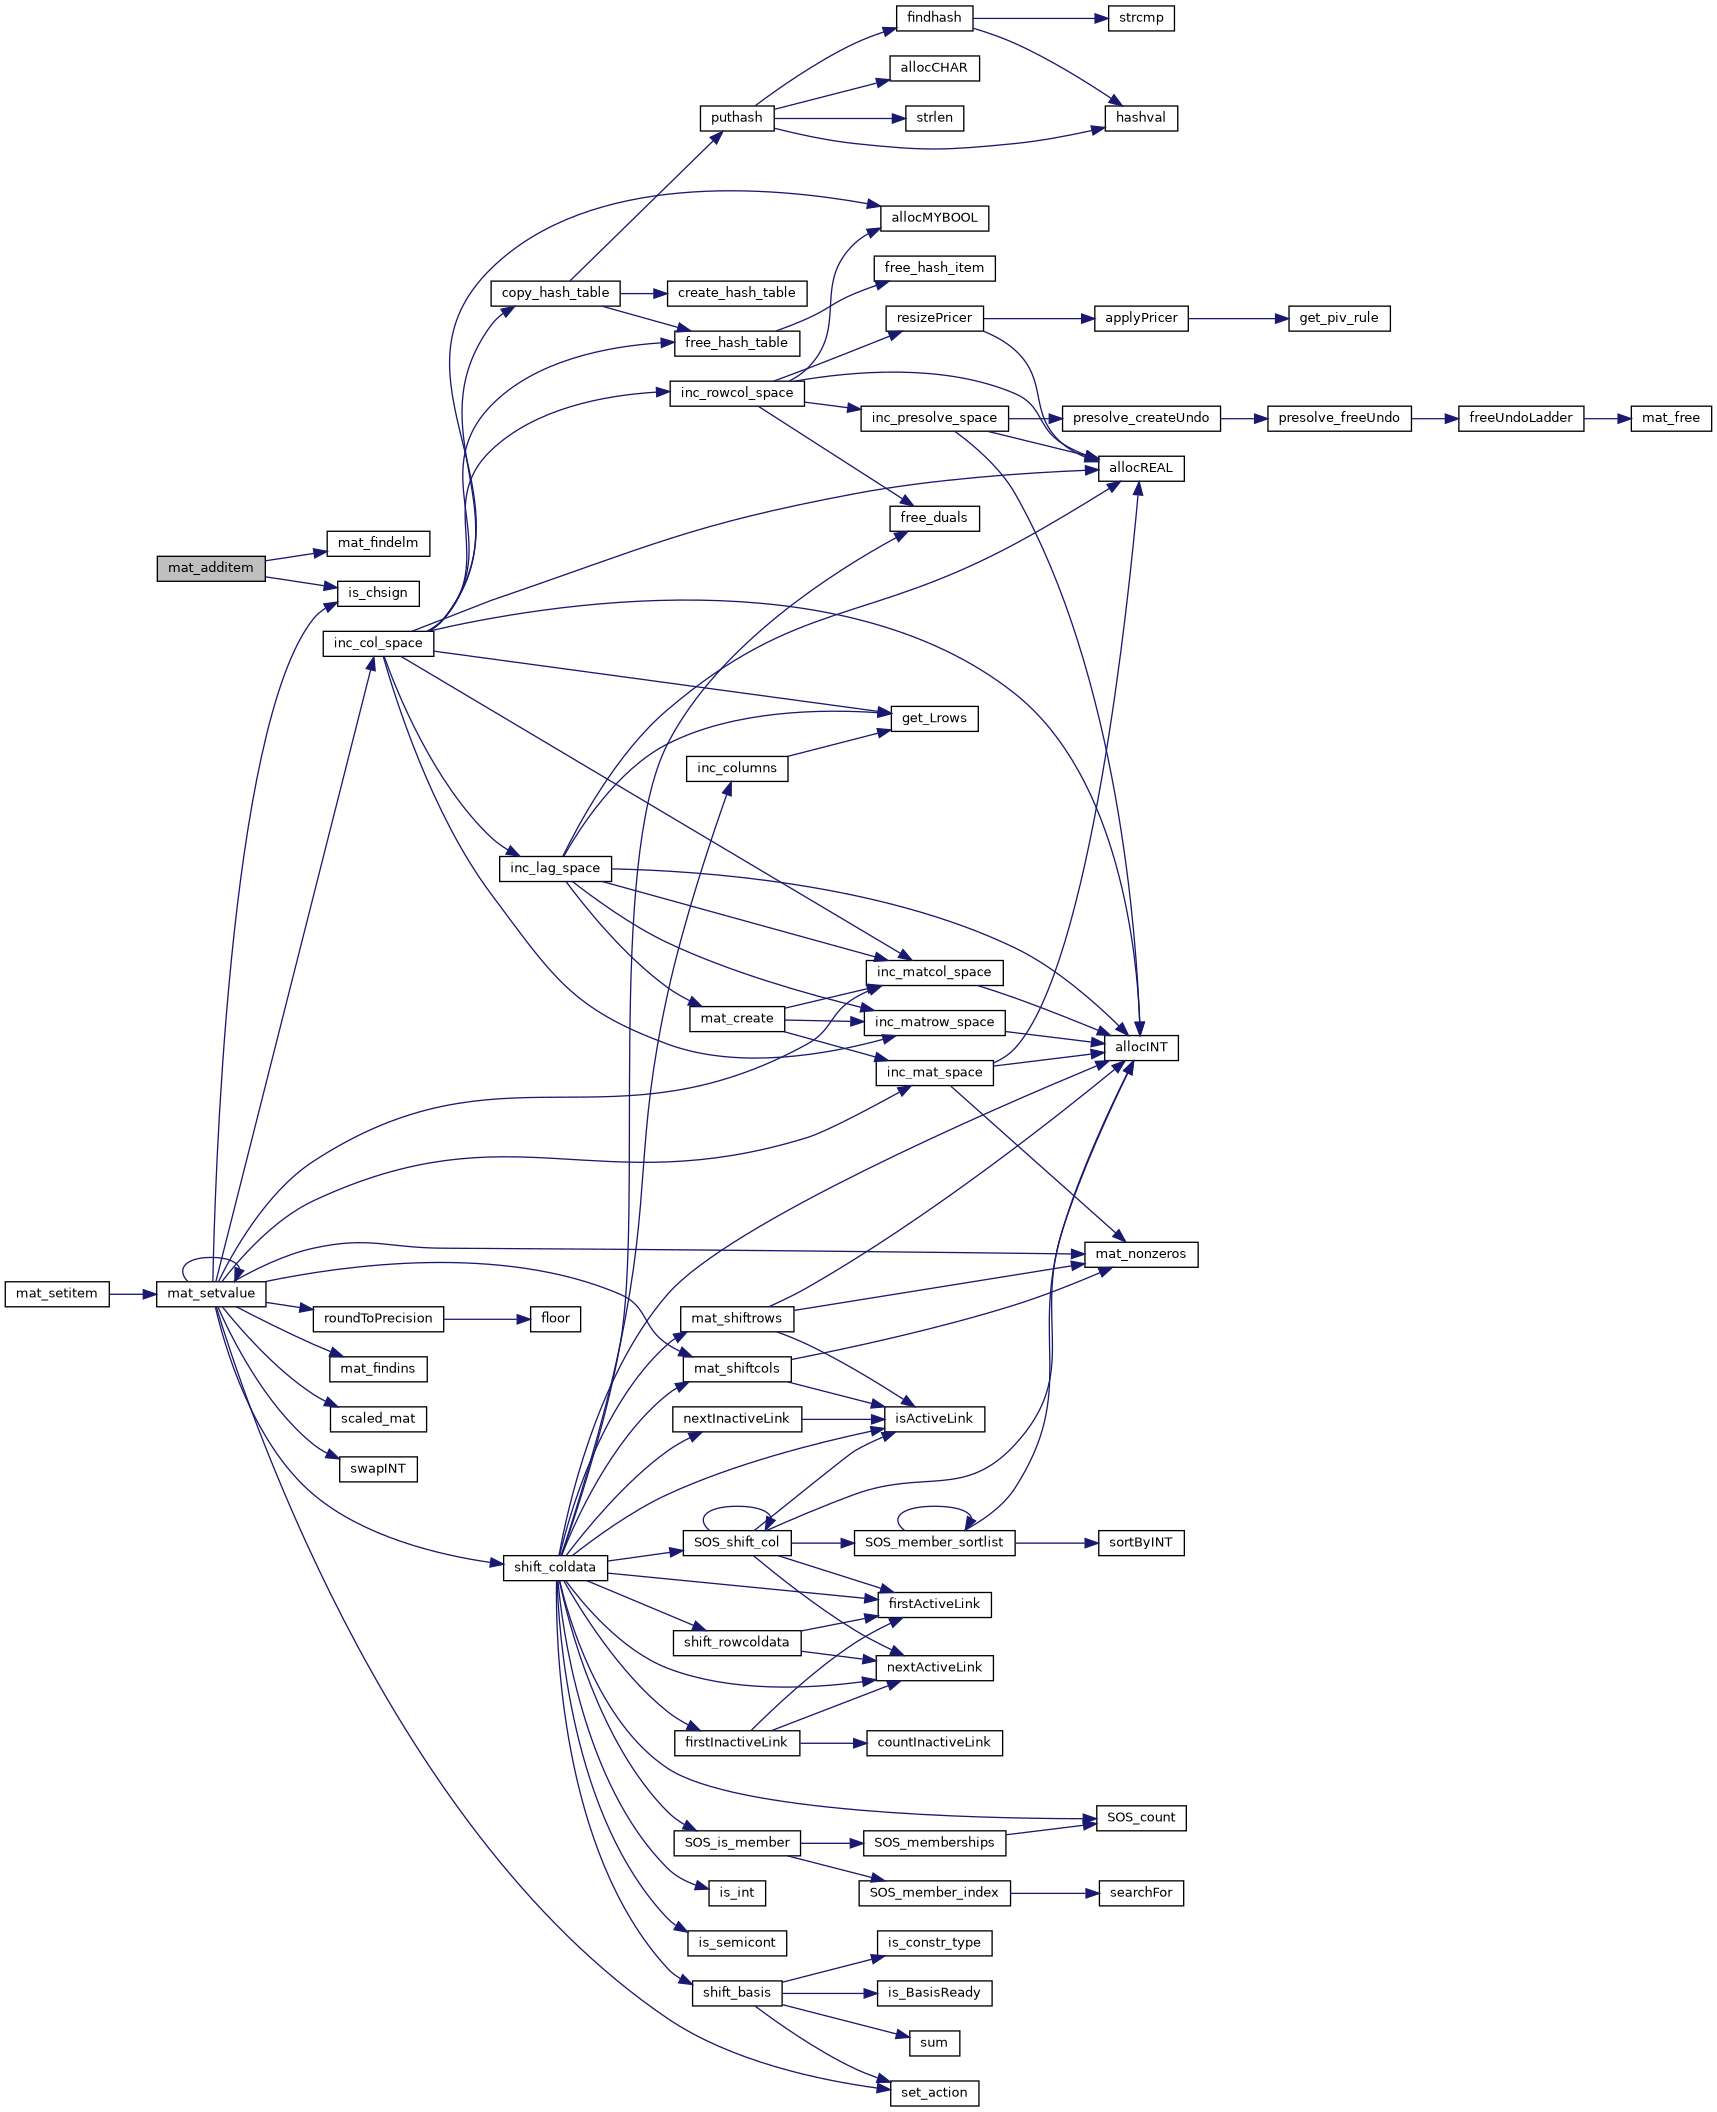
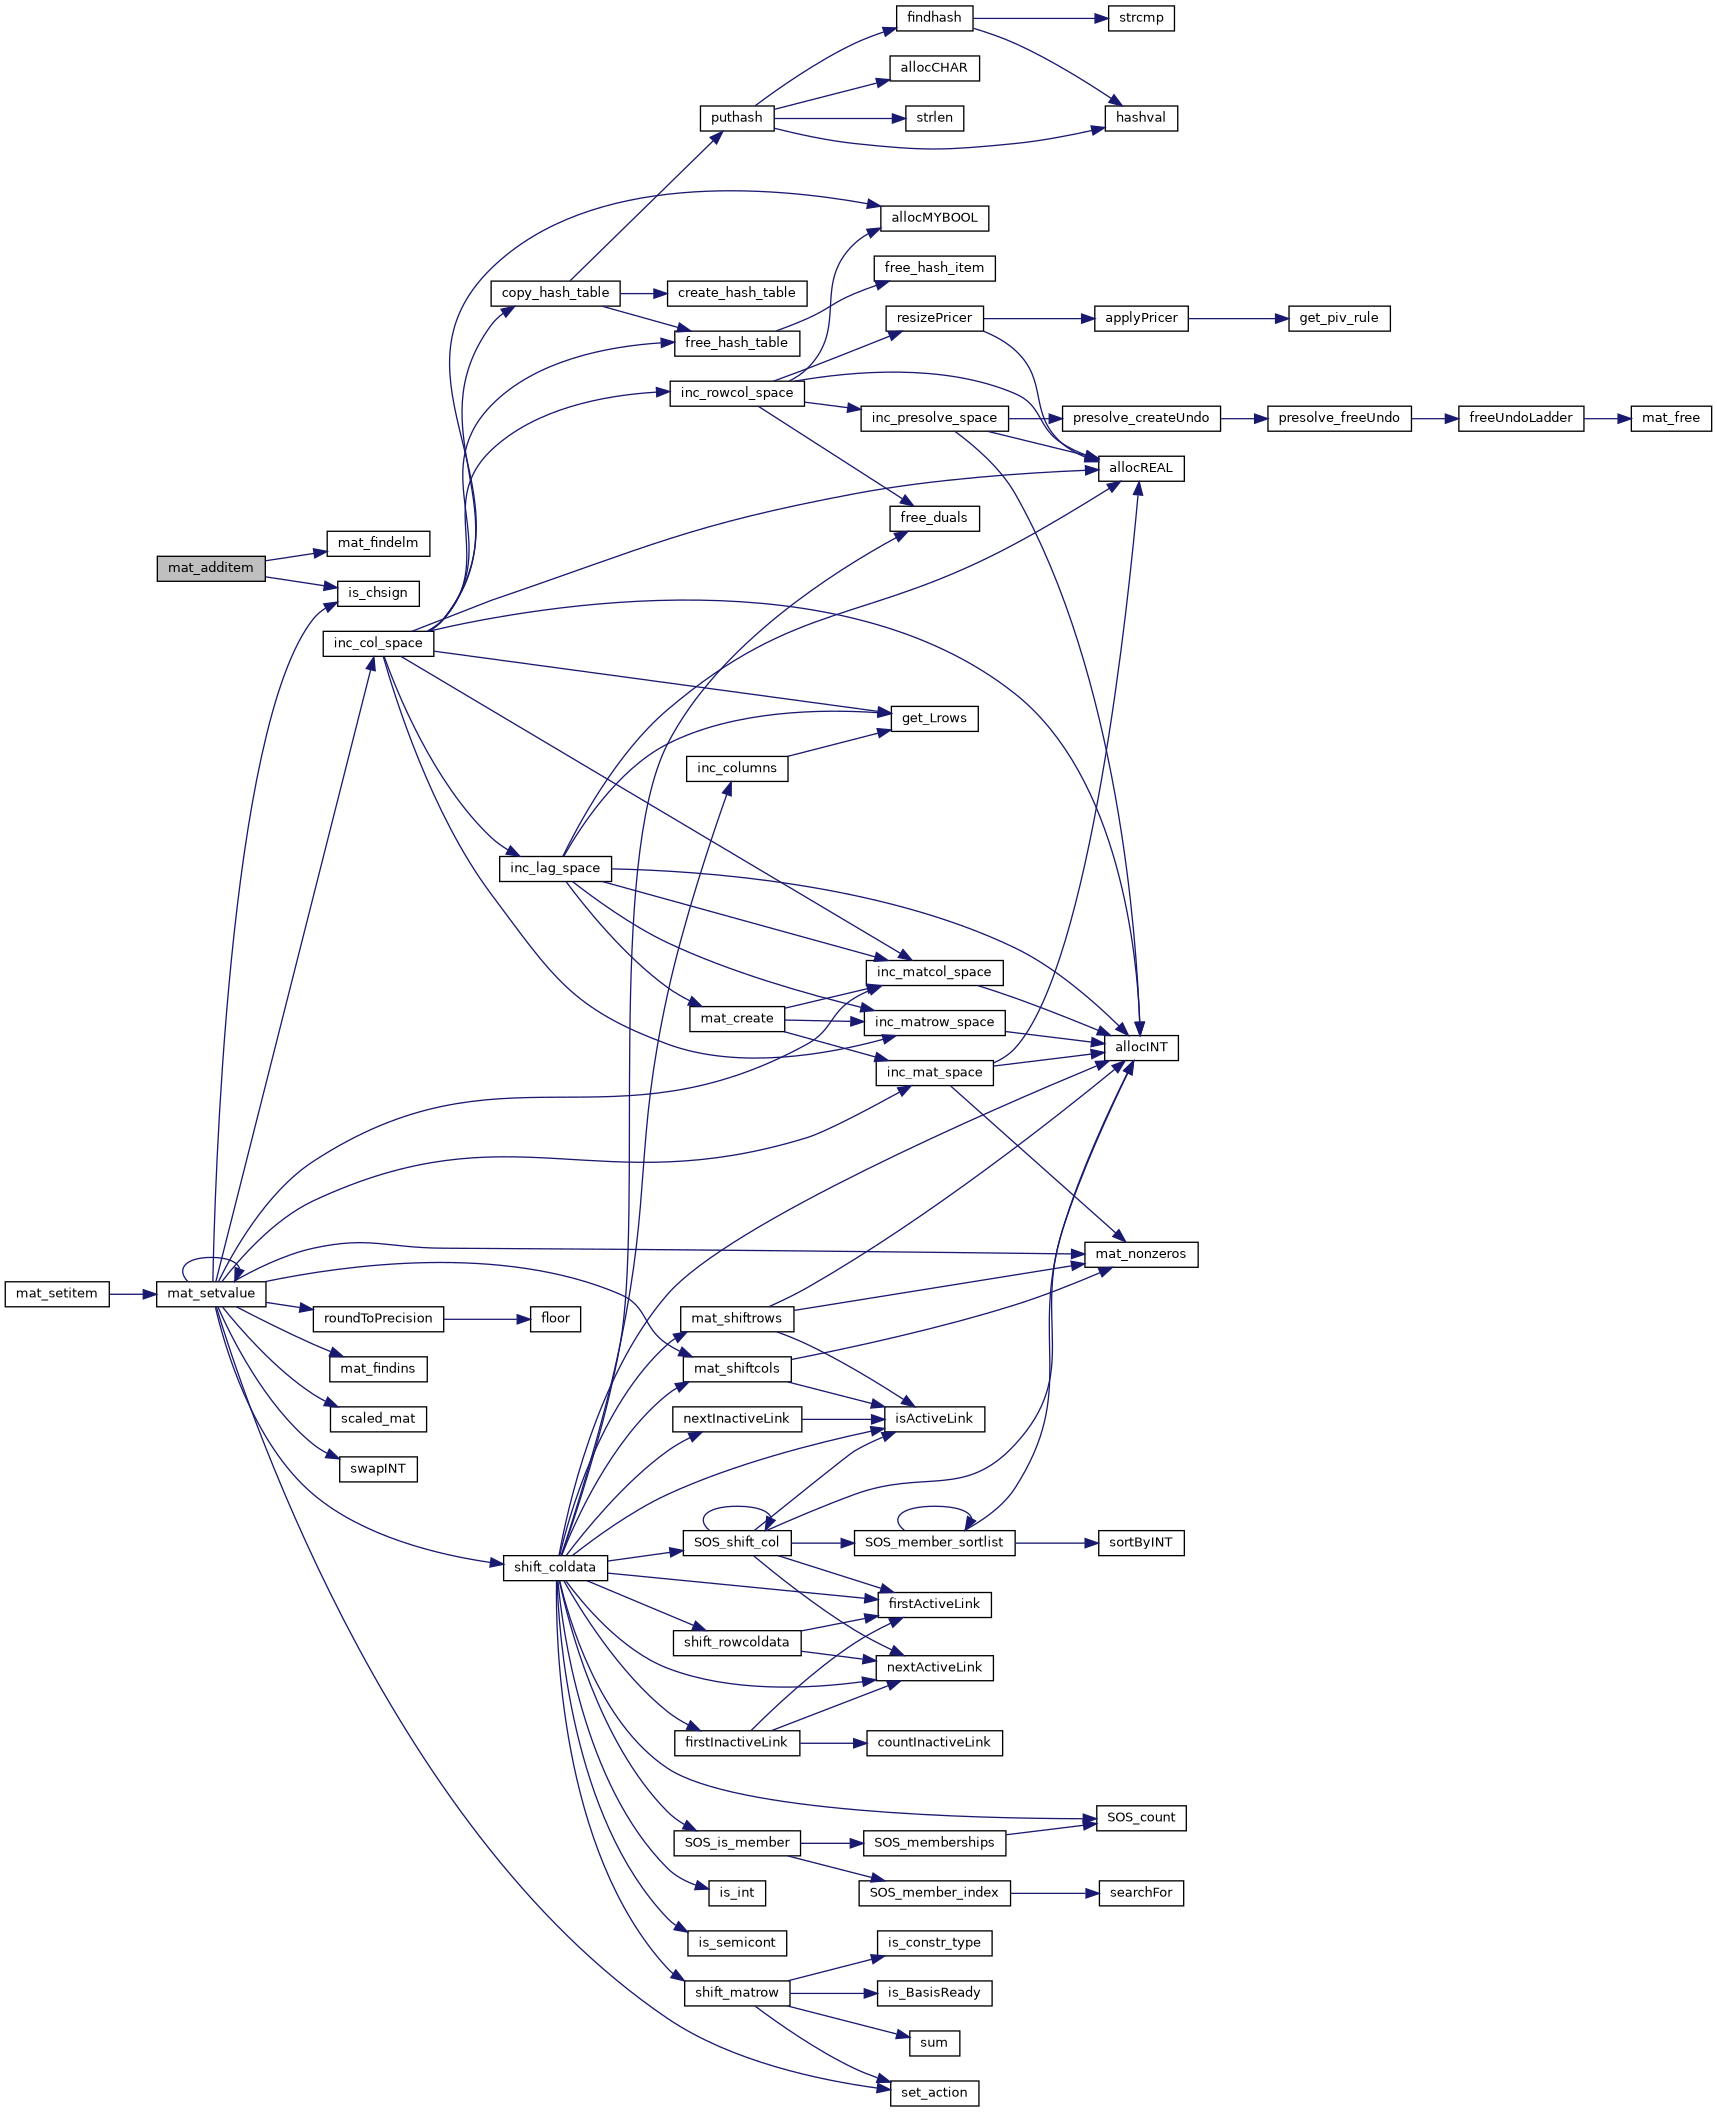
node "shift_basis": label "shift_basis" -> "shift_matrow"
